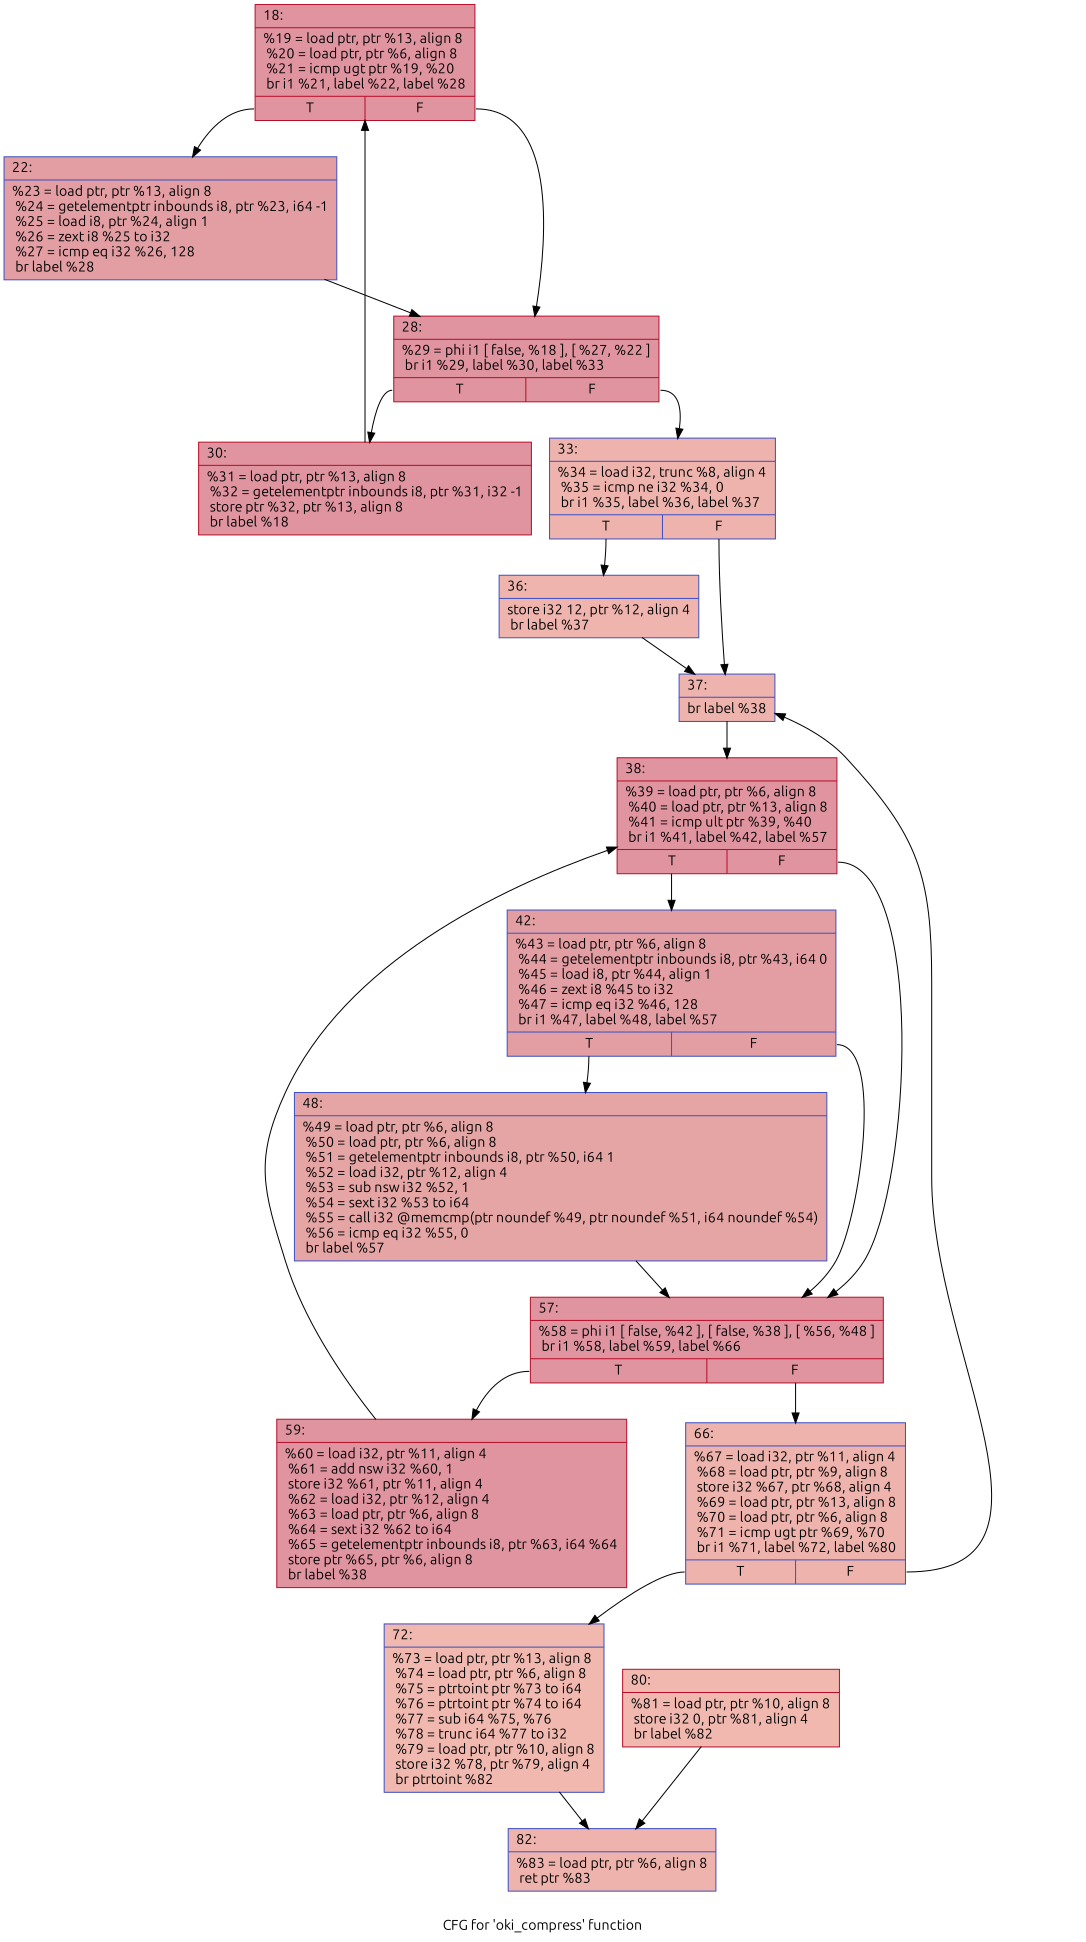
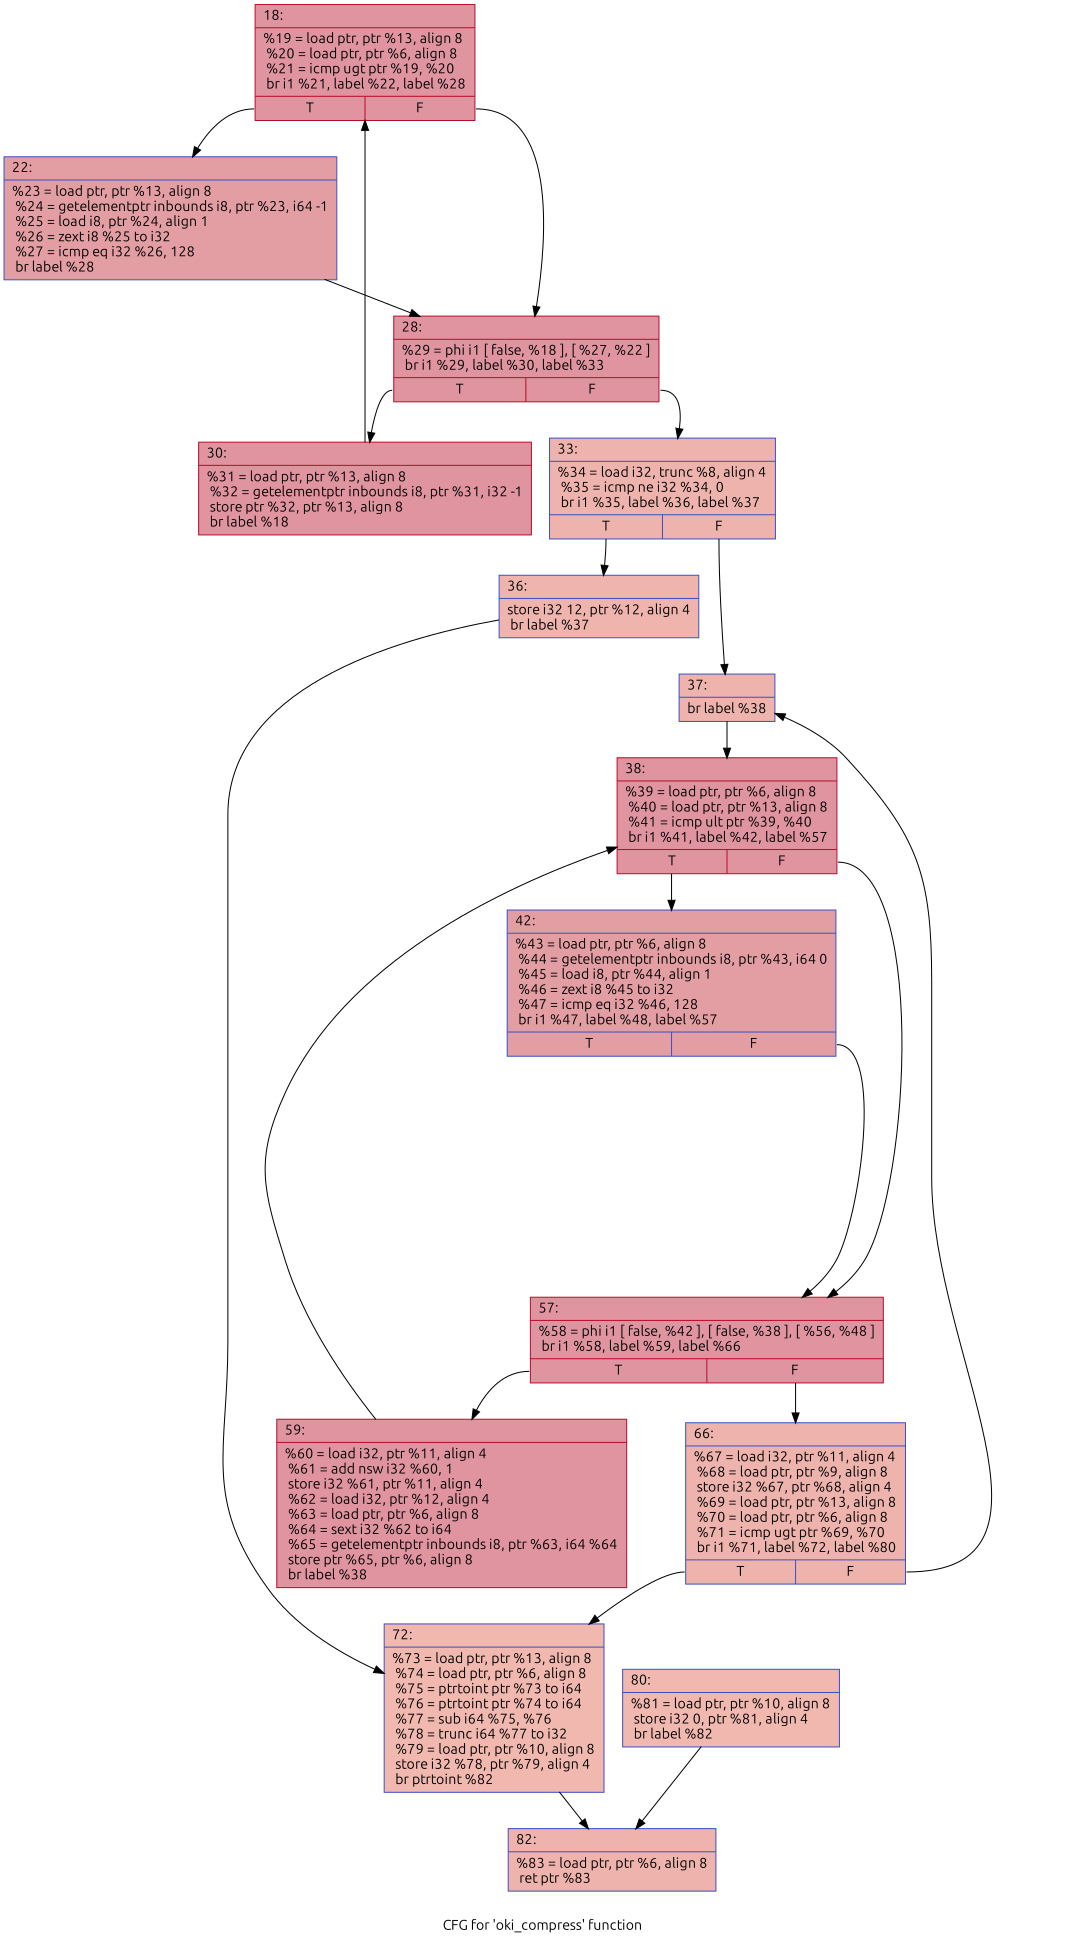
edge "36:" -> "37:": now "36:" -> "72:"
node "48:": removed
node "80:": color #b70d28ff -> #3d50c3ff
